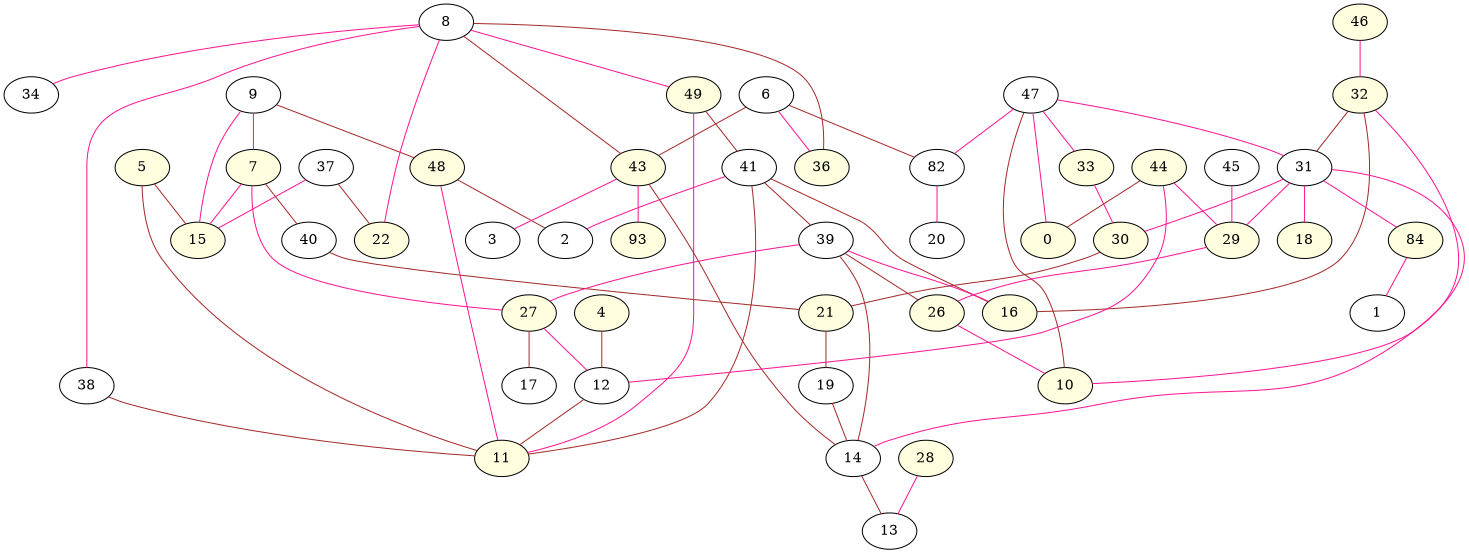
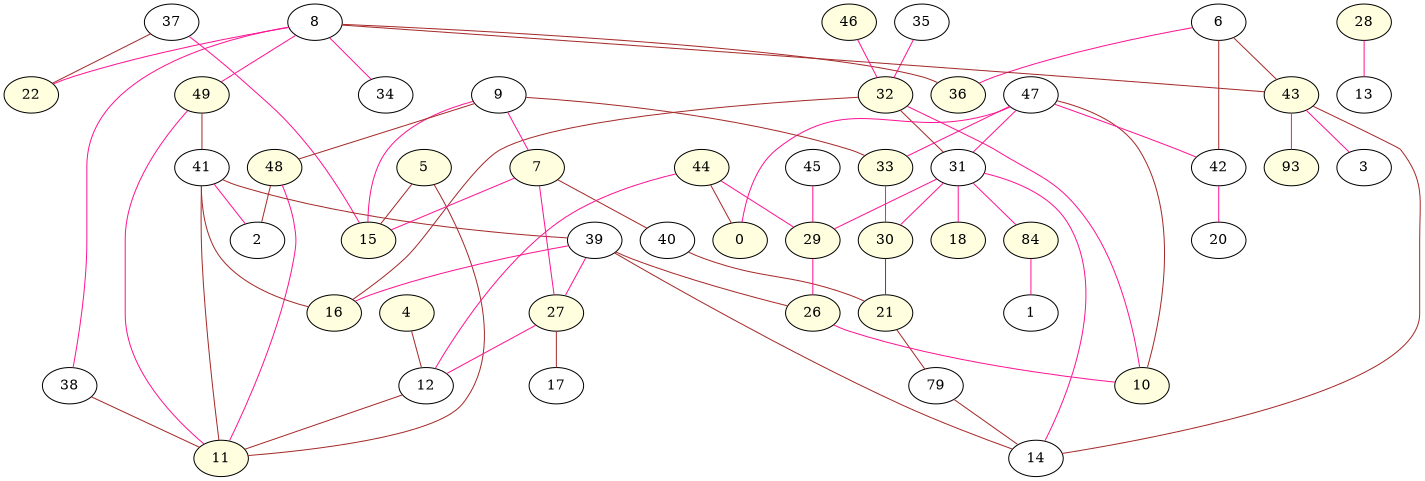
node "35": added
edge "9" -- "33": added
node "82": label "82" -> "42"
node "19": label "19" -> "79"
edge "14" -- "13": removed
